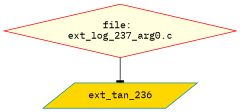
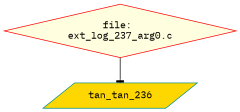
node "ext_tan_236": label "ext_tan_236" -> "tan_tan_236"
